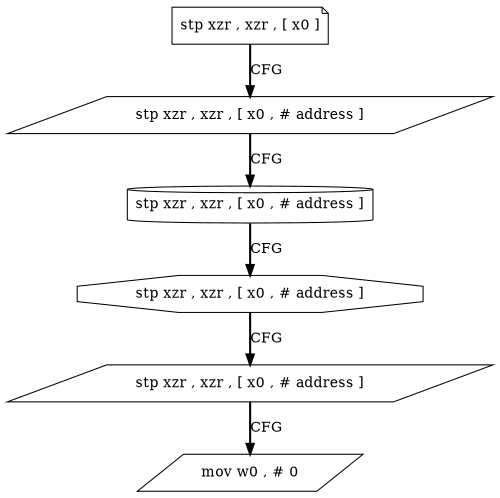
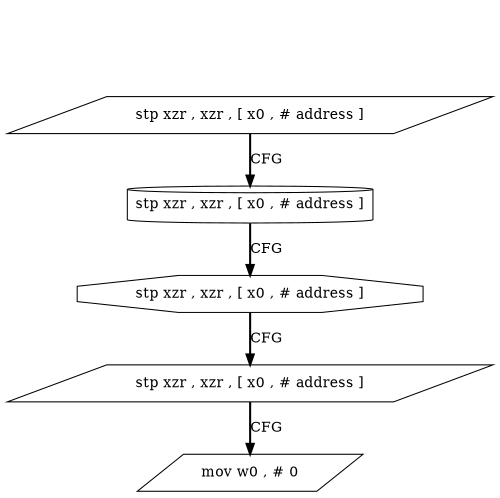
node "stp xzr , xzr , [ x0 ]": removed
